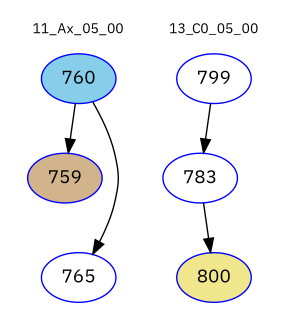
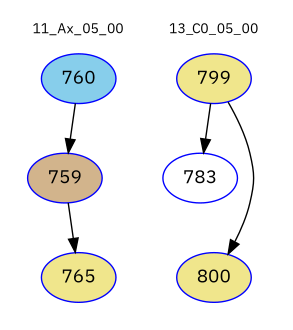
node "799": fillcolor white -> khaki
edge "760" -> "765": now "759" -> "765"
edge "783" -> "800": now "799" -> "800"
node "765": fillcolor white -> khaki
